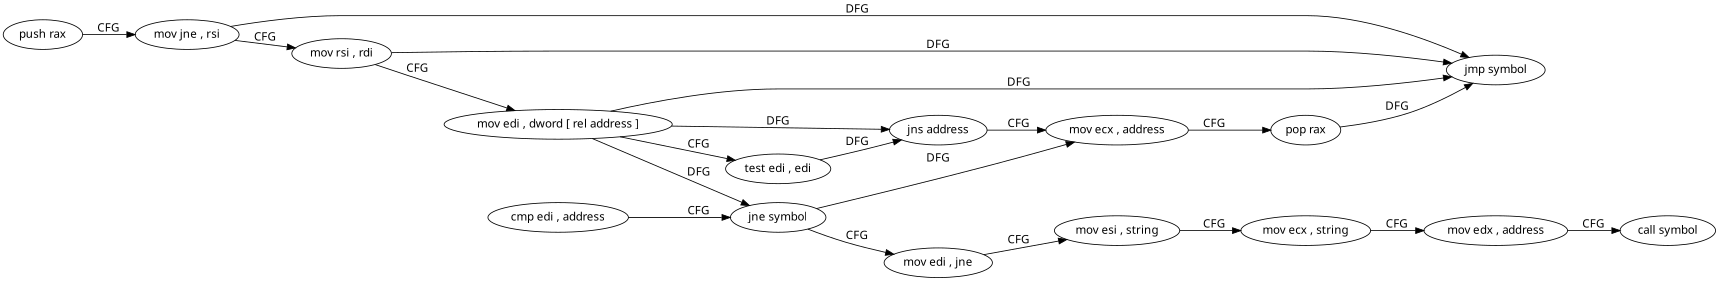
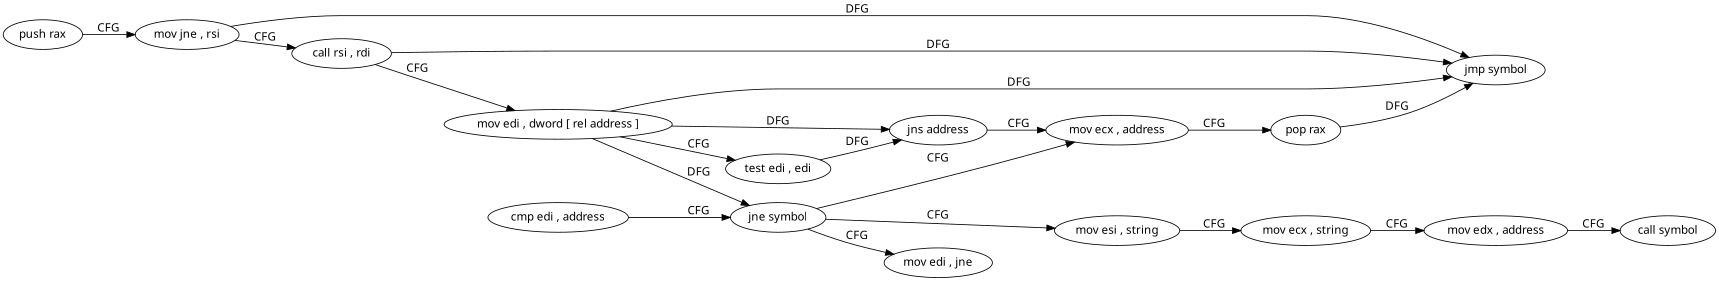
node "mov rsi , rdi": label "mov rsi , rdi" -> "call rsi , rdi"
edge "jne symbol" -> "mov ecx , address": label "DFG" -> "CFG"
edge "mov edi , jne" -> "mov esi , string": now "jne symbol" -> "mov esi , string"
